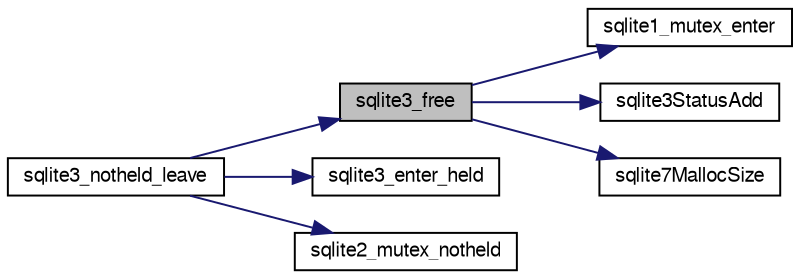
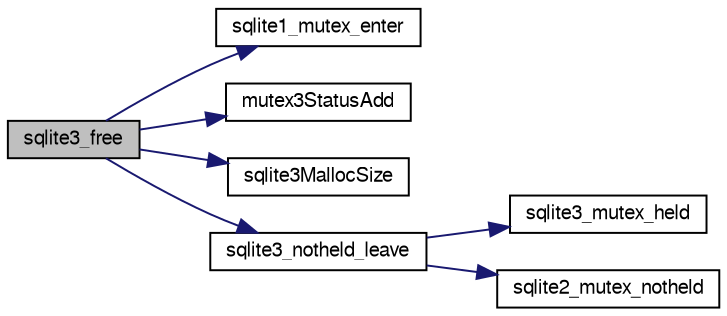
node "sqlite3StatusAdd": label "sqlite3StatusAdd" -> "mutex3StatusAdd"
edge "sqlite3_notheld_leave" -> "sqlite3_free": reversed
node "sqlite3_enter_held": label "sqlite3_enter_held" -> "sqlite3_mutex_held"
node "sqlite7MallocSize": label "sqlite7MallocSize" -> "sqlite3MallocSize"
